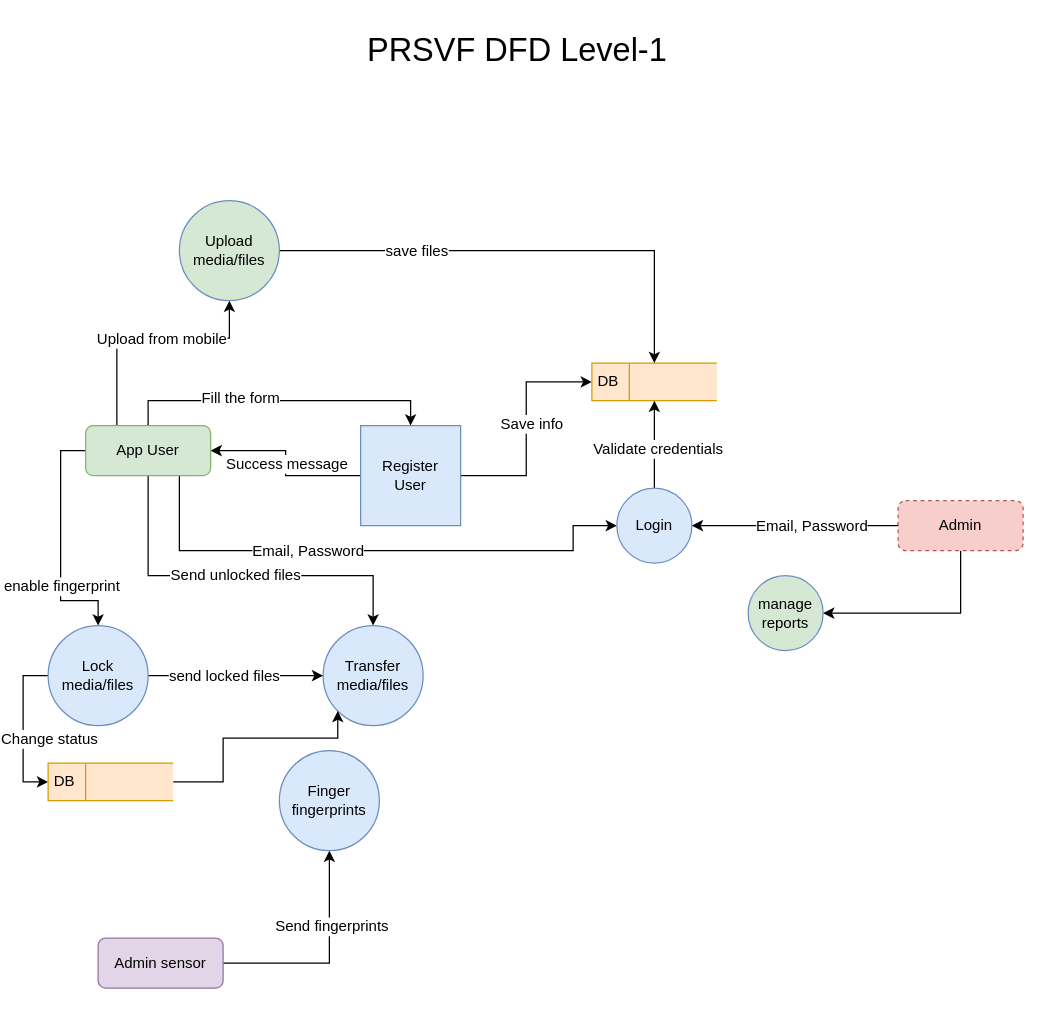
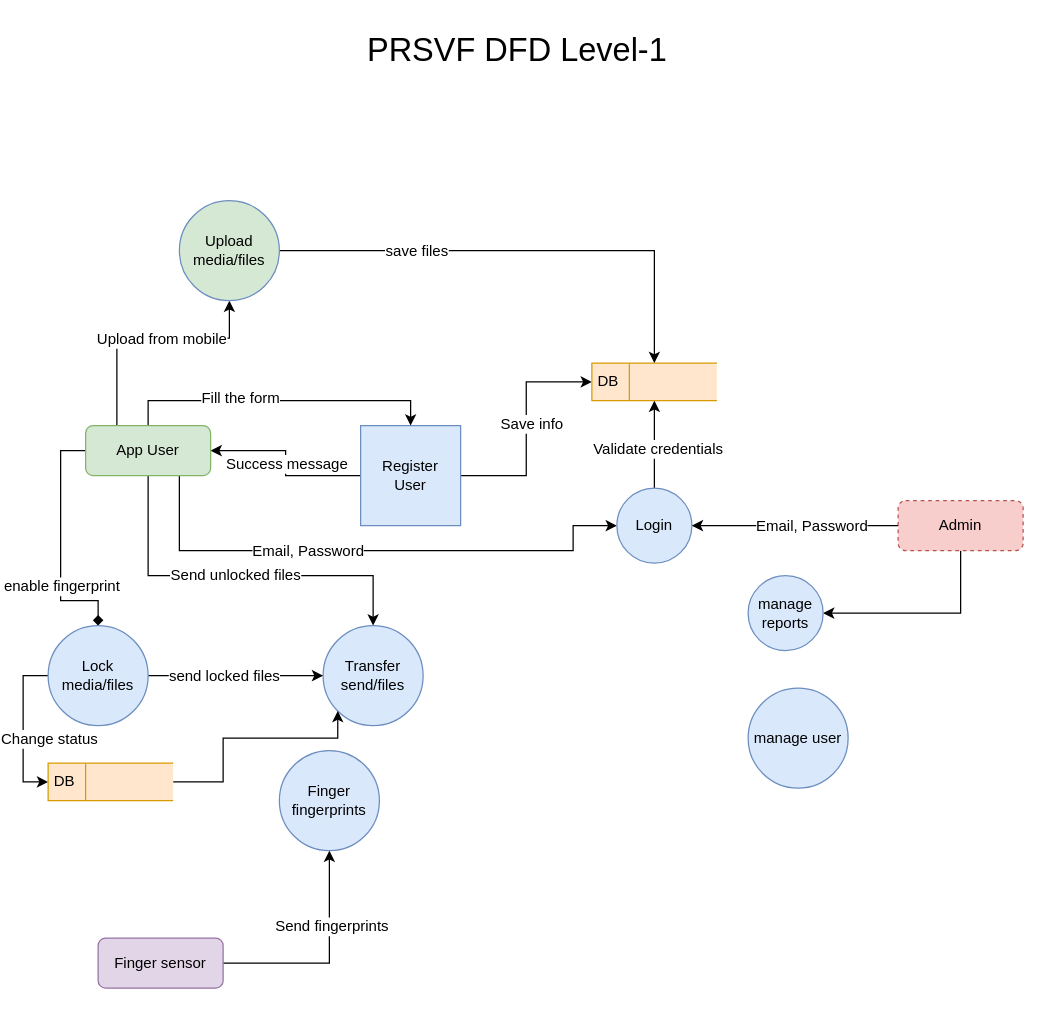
node "manage reports": fillcolor #d5e8d4 -> #dae8fc
edge "App User" -> "Lock media/files": arrowhead classic -> diamond
node "Transfer media/files": label "Transfer media/files" -> "Transfer send/files"
node "manage user": added
node "Admin sensor": label "Admin sensor" -> "Finger sensor"
